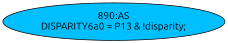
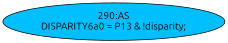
node "890:AS DISPARITY6a0 = P13 & !disparity;": label "890:AS DISPARITY6a0 = P13 & !disparity;" -> "290:AS DISPARITY6a0 = P13 & !disparity;"
